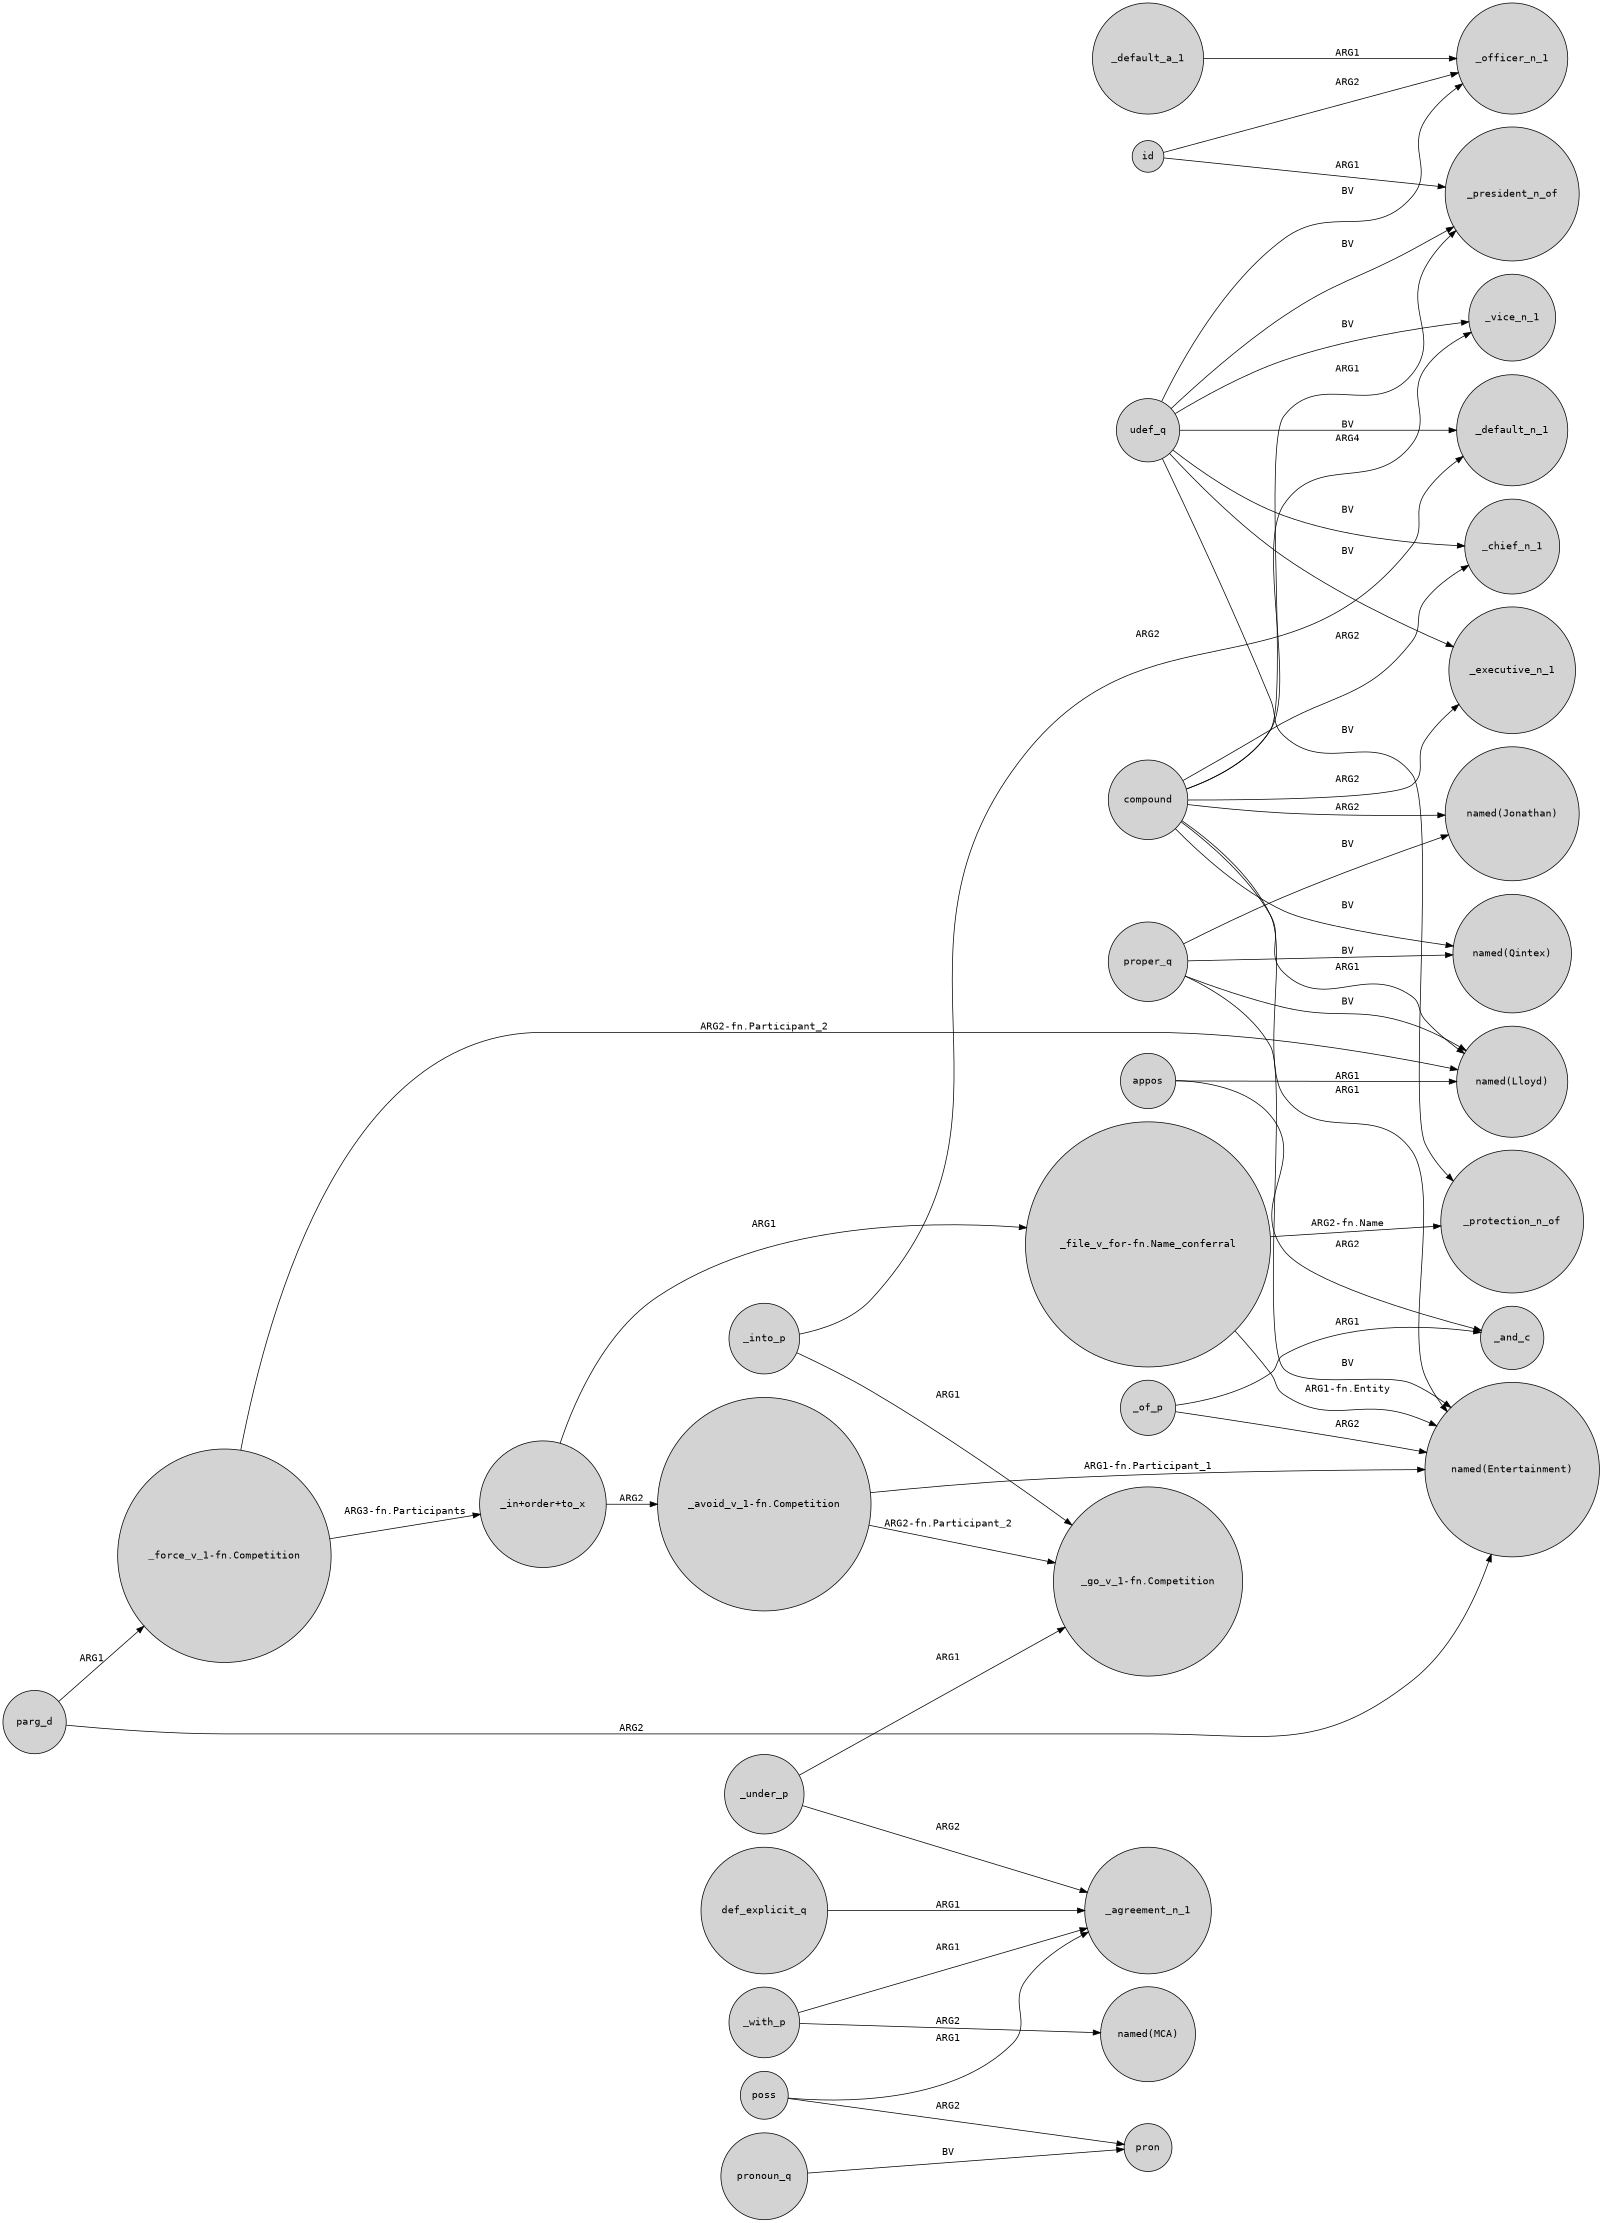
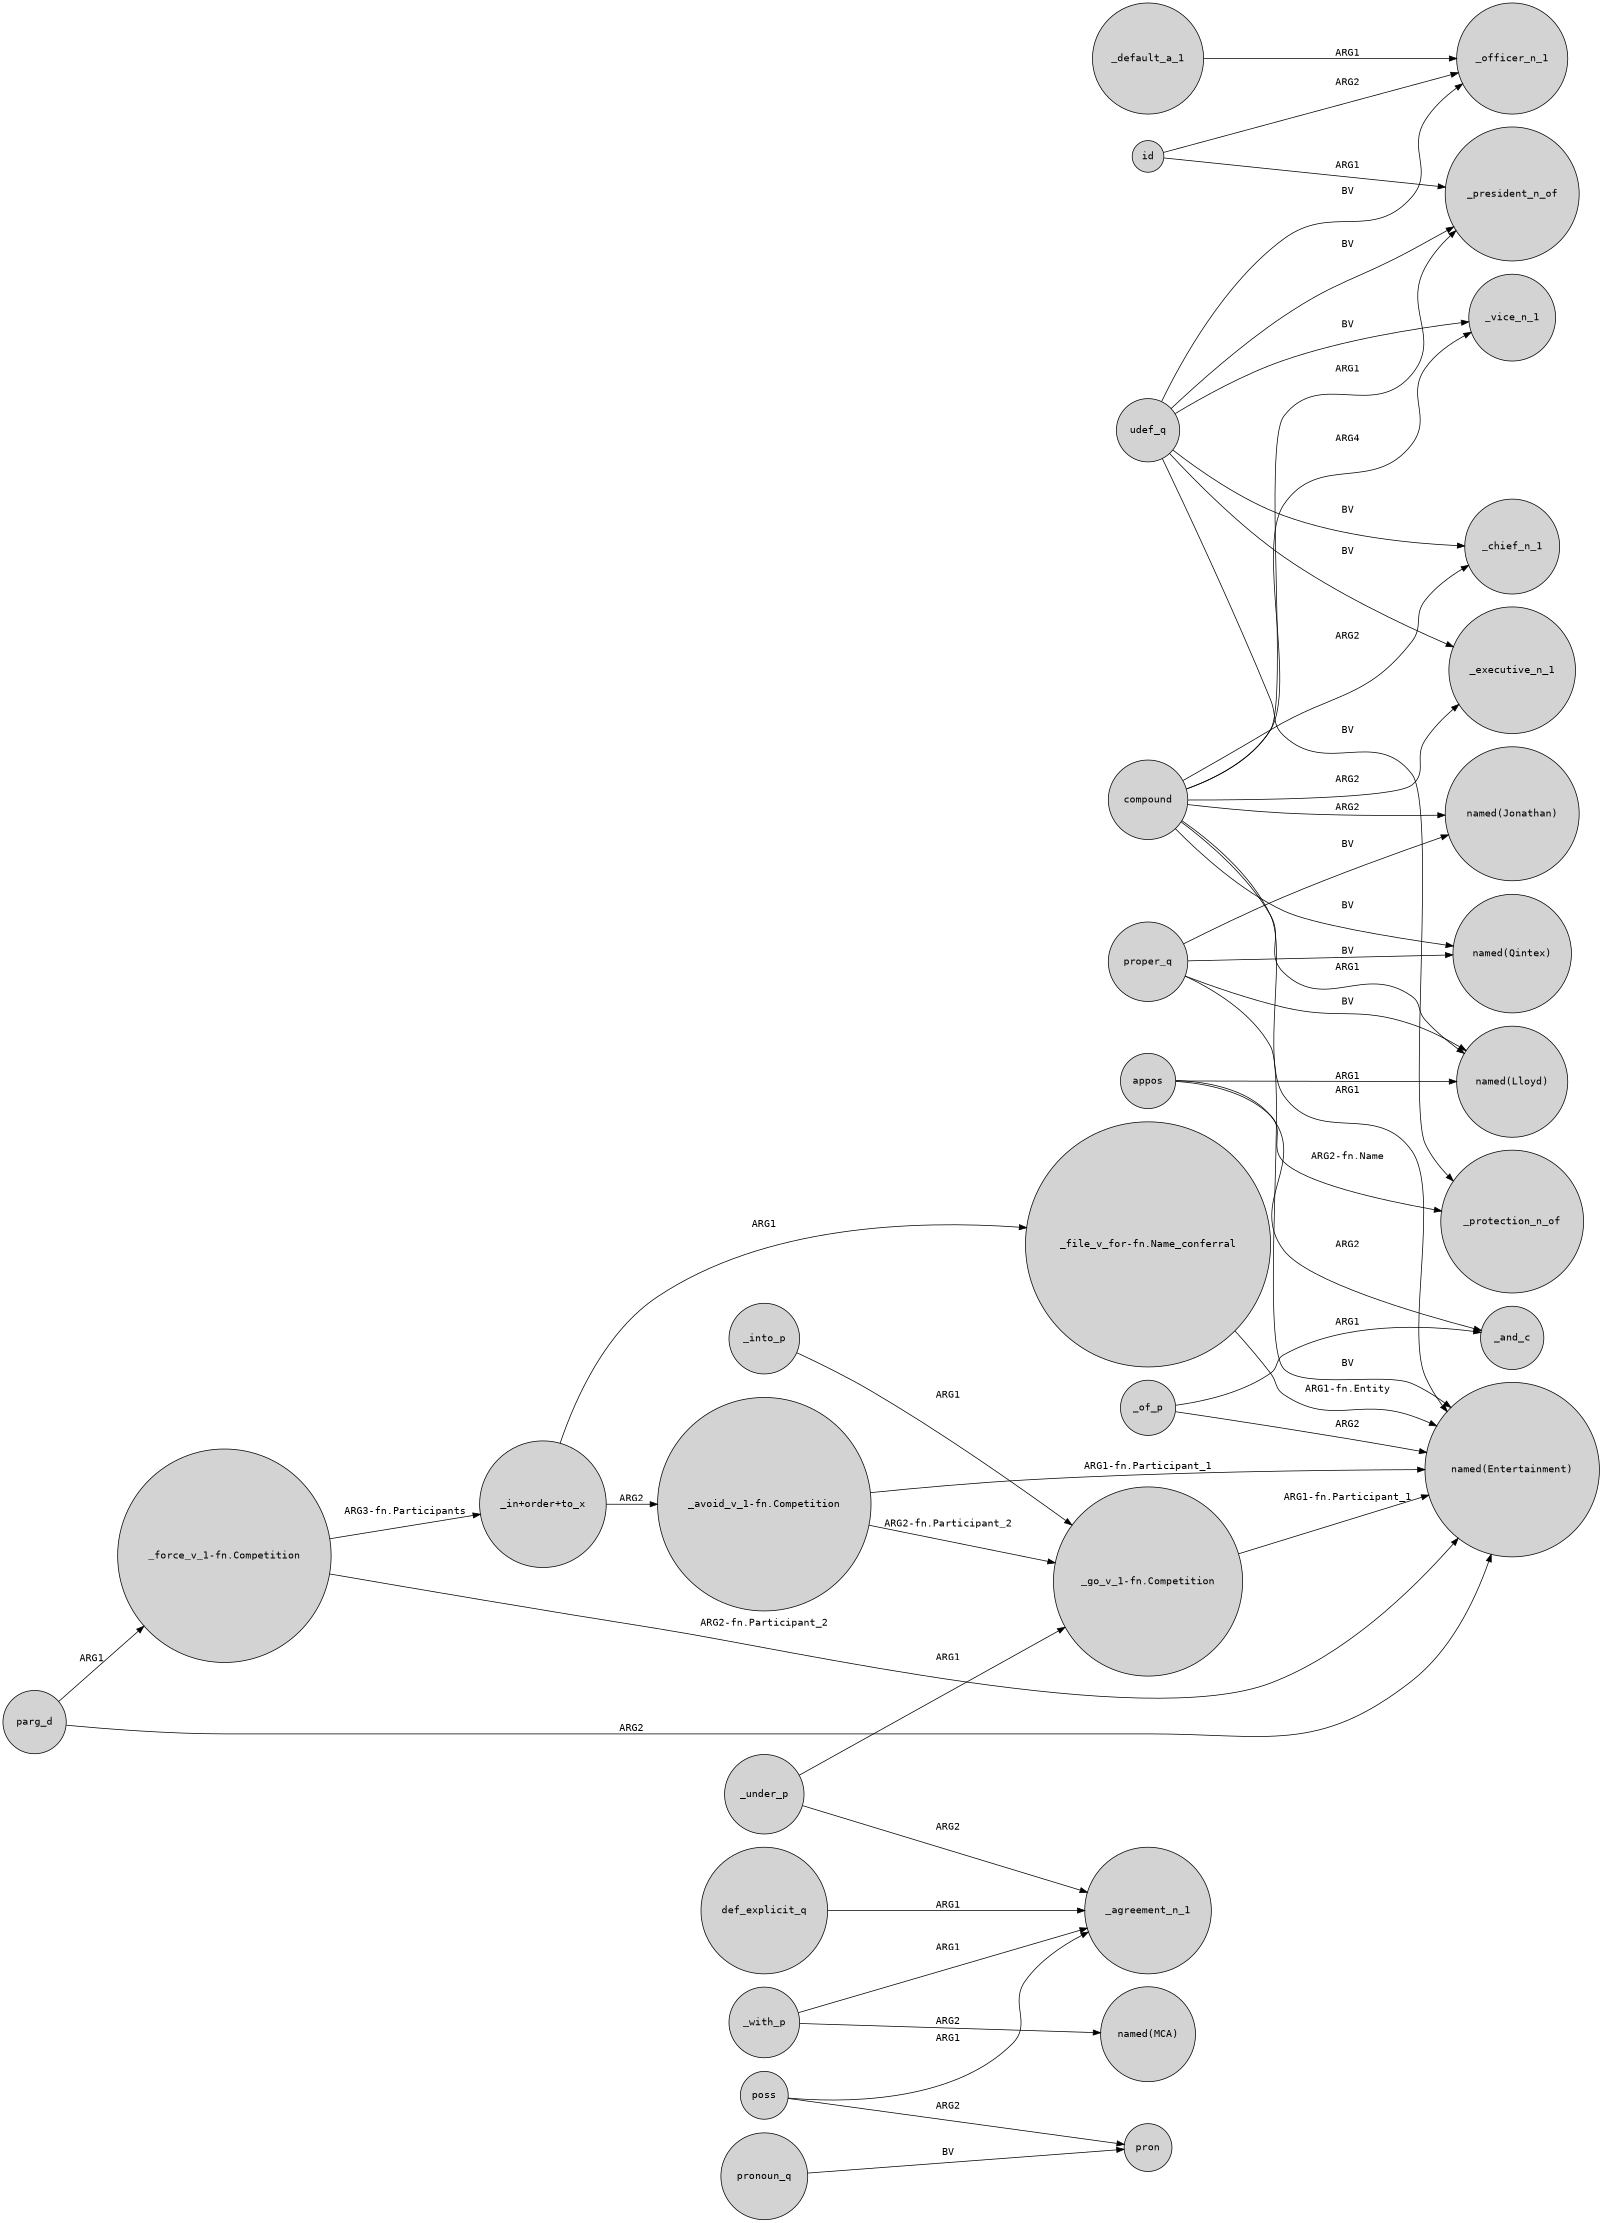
node "_default_n_1": removed
edge "_force_v_1-fn.Competition" -> "named(Lloyd)": now "_force_v_1-fn.Competition" -> "named(Entertainment)"
edge "_file_v_for-fn.Name_conferral" -> "_protection_n_of": now "appos" -> "_protection_n_of"
edge "_go_v_1-fn.Competition" -> "named(Entertainment)": added, label "ARG1-fn.Participant_1"
